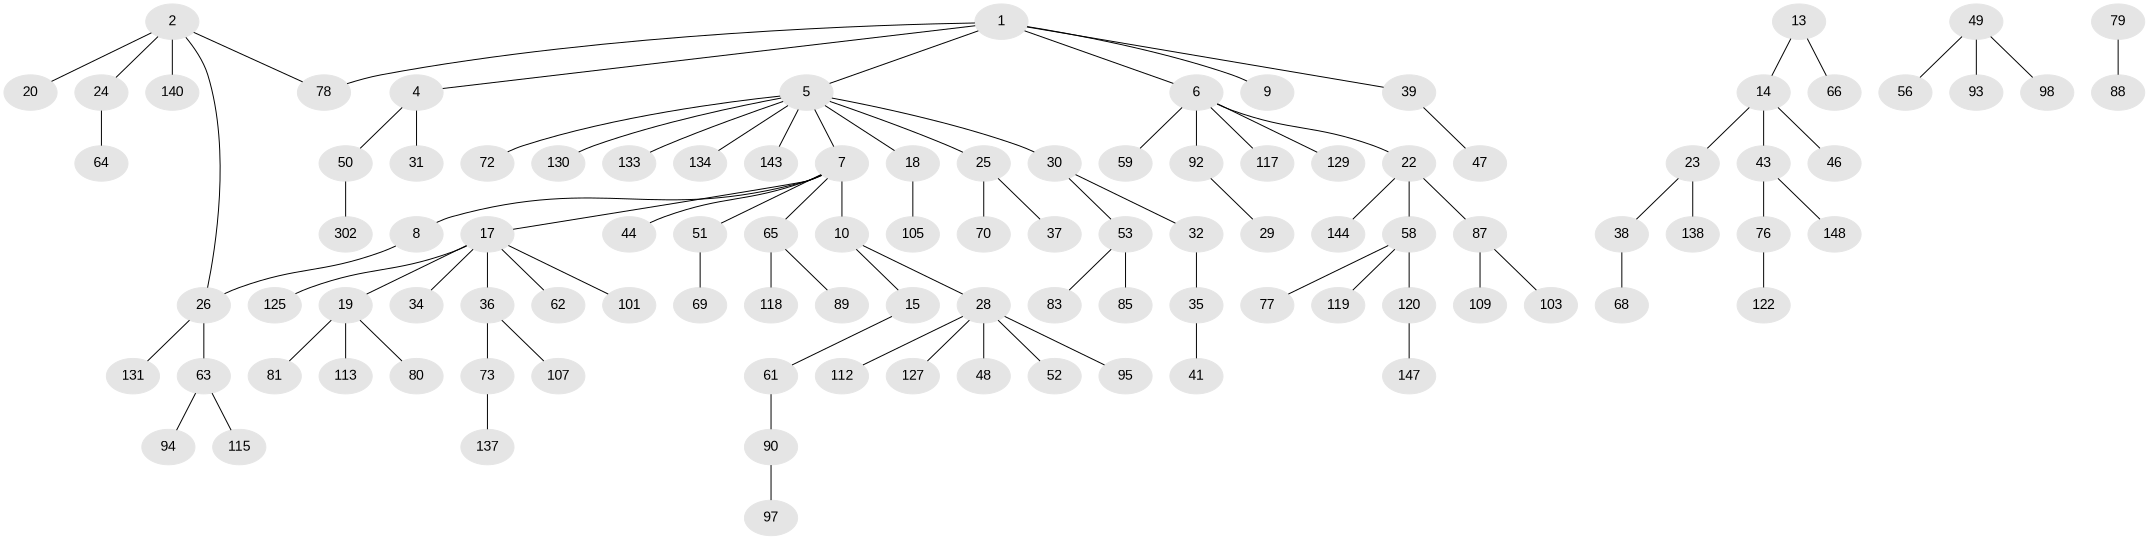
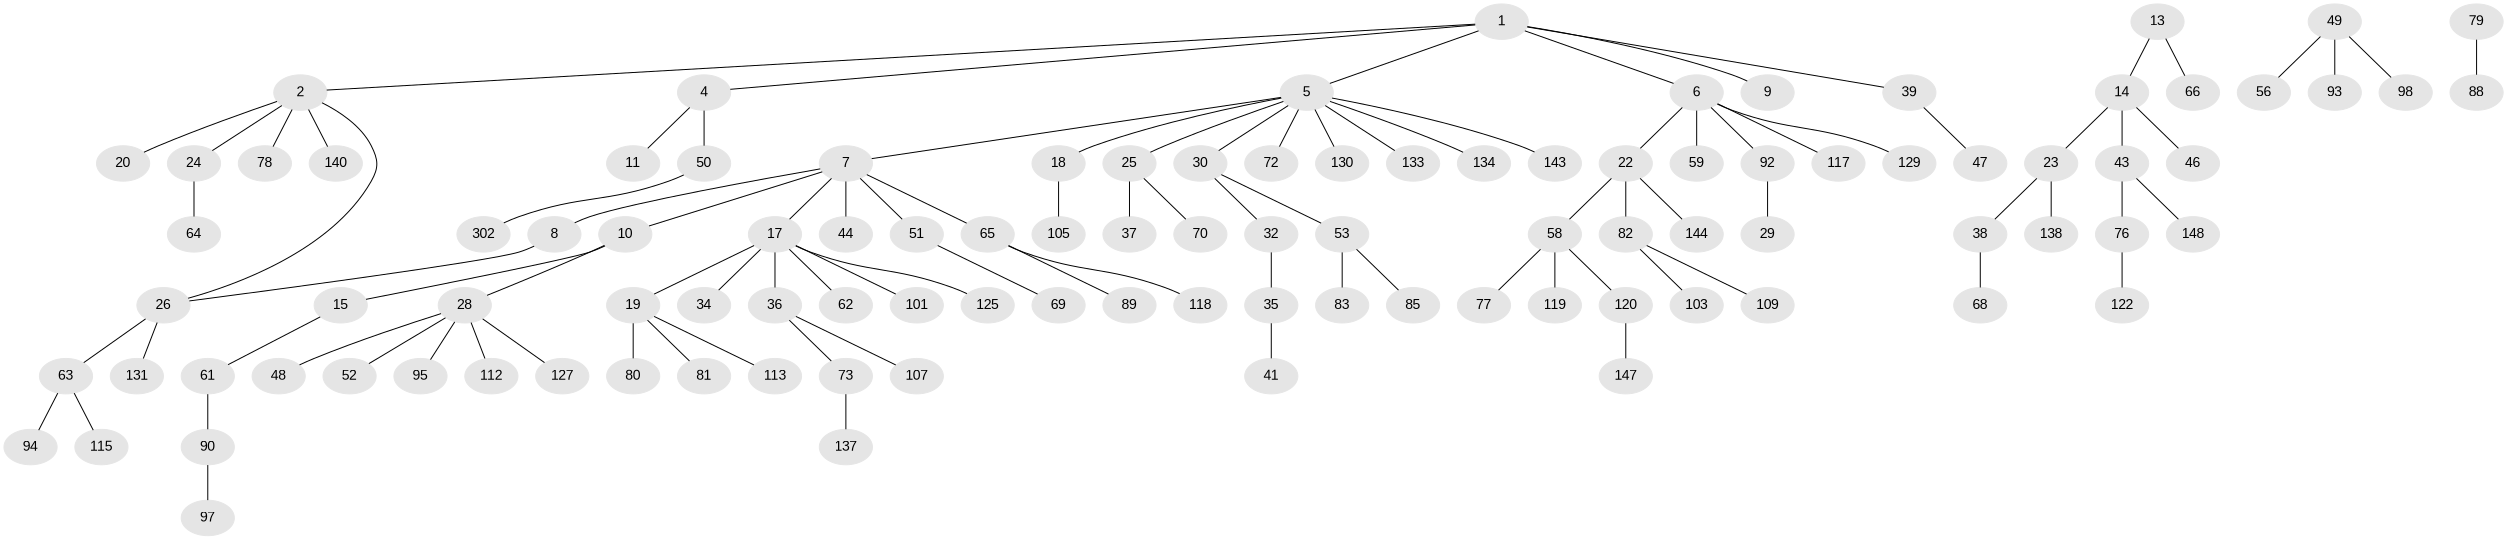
edge "1" -- "78": now "1" -- "2"
node "31": label "31" -> "11"
node "87": label "87" -> "82"
